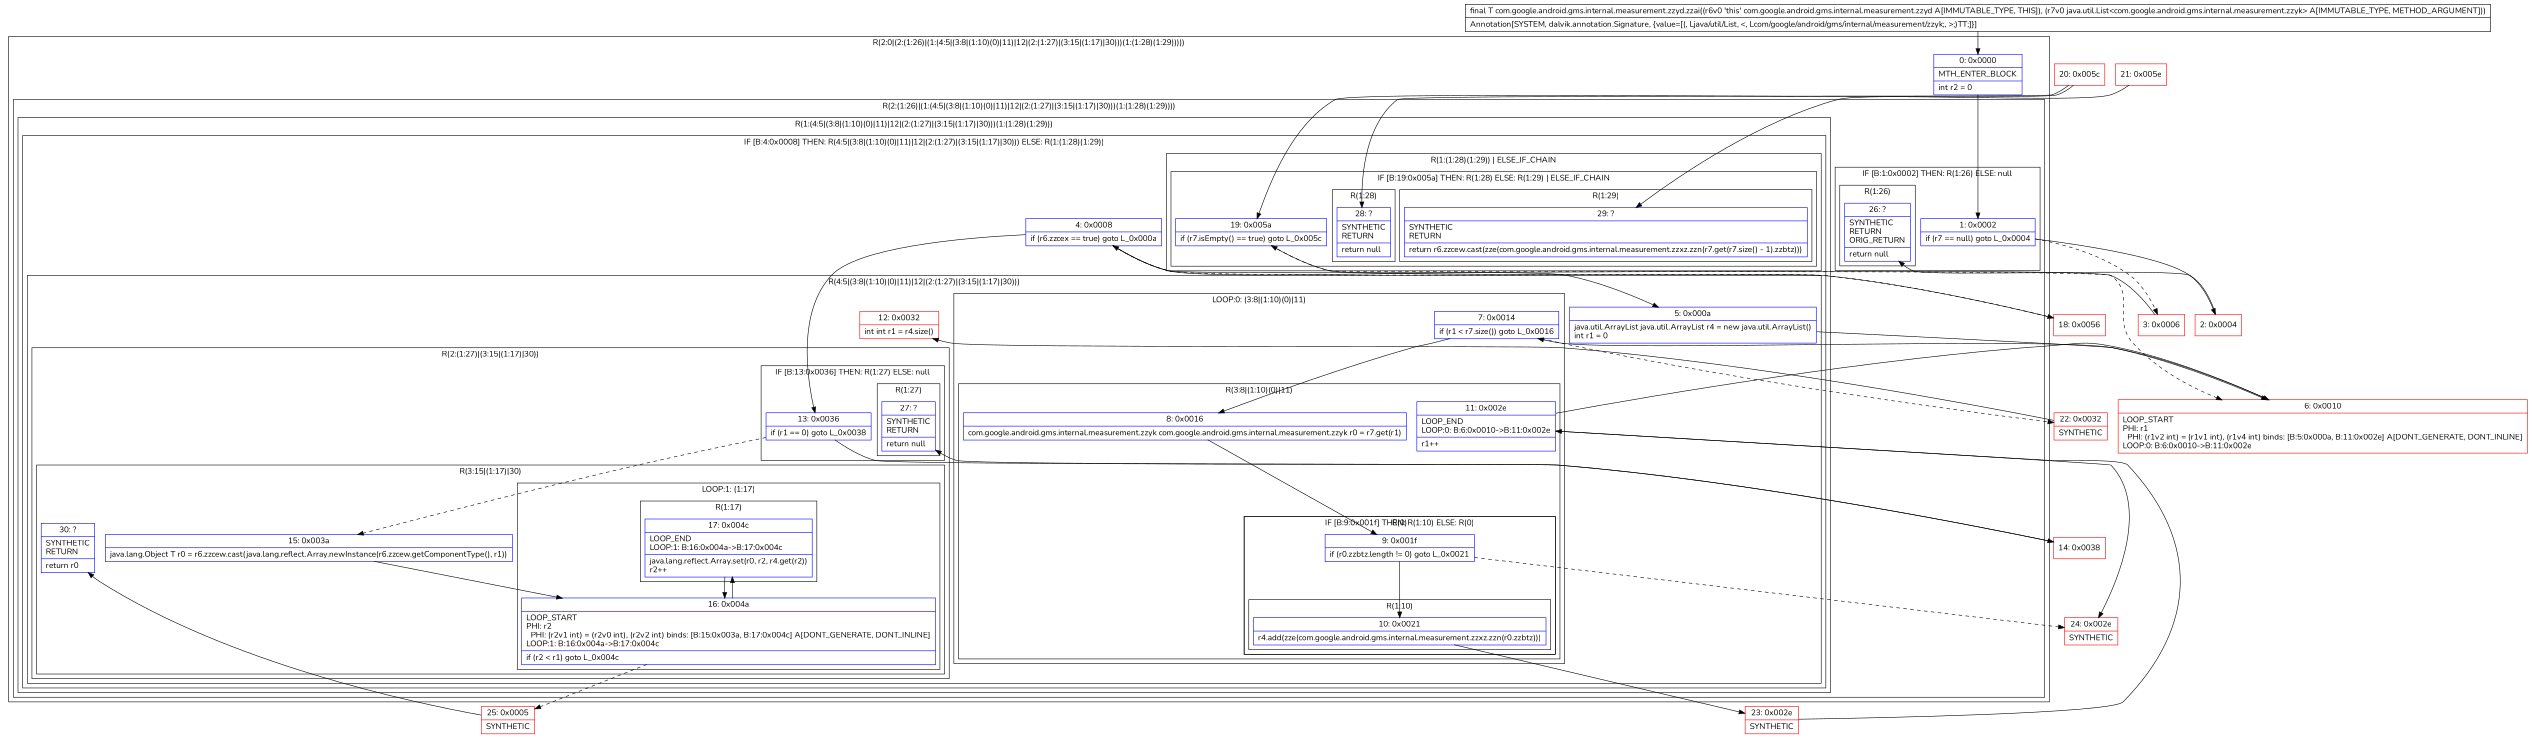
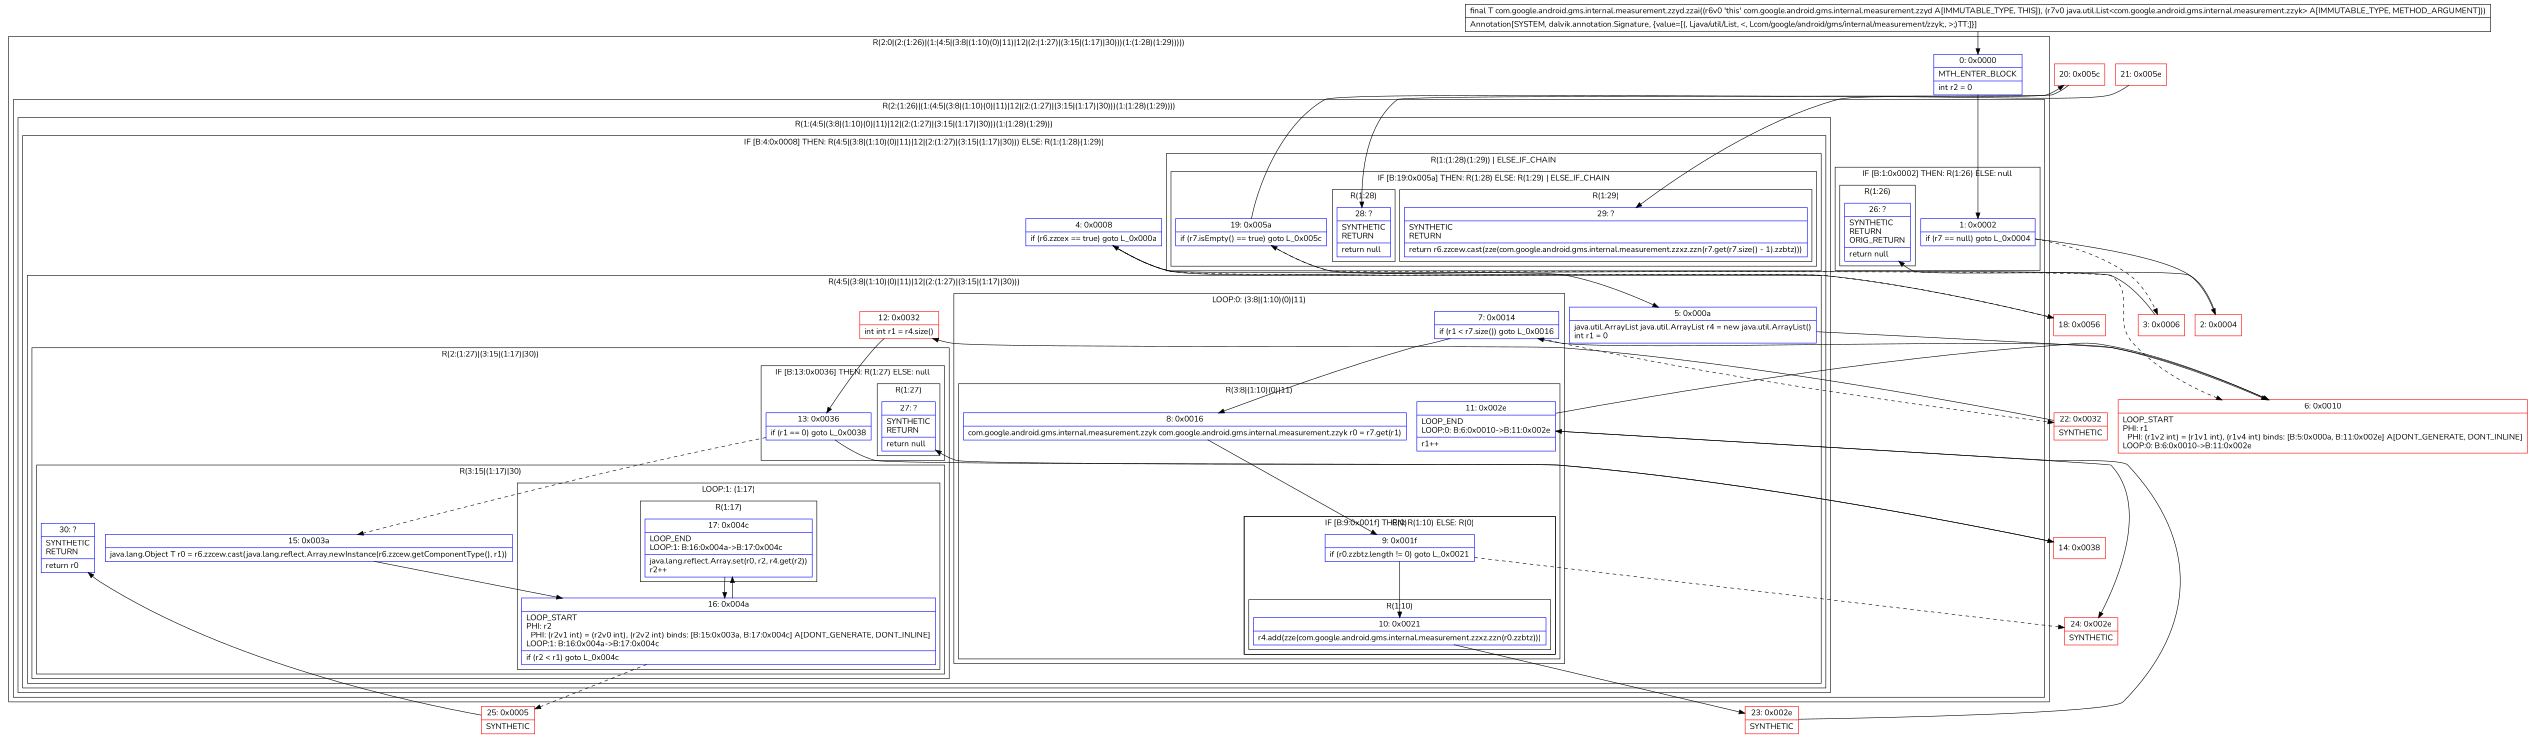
edge "20: 0x005c" -> "19: 0x005a": reversed
edge "4: 0x0008" -> "13: 0x0036": now "12: 0x0032" -> "13: 0x0036"
